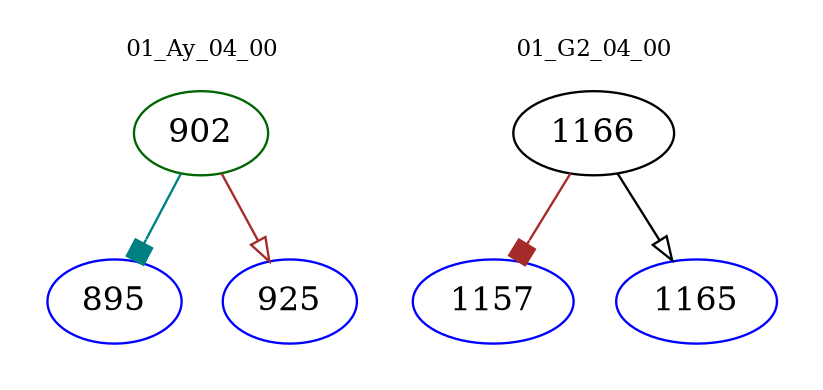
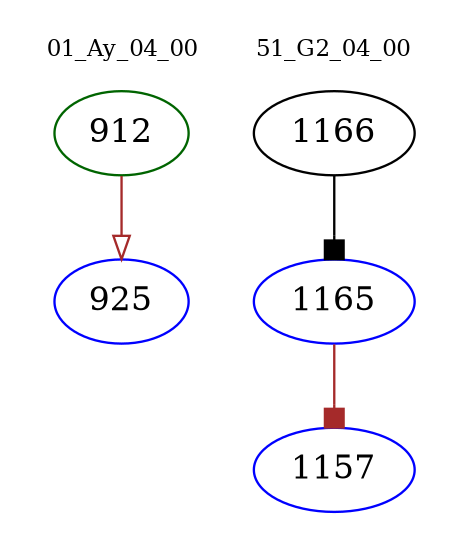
cluster "01_G2_04_00": label "01_G2_04_00" -> "51_G2_04_00"
node "902": label "902" -> "912"
edge "1166" -> "1157": now "1165" -> "1157"
edge "1166" -> "1165": arrowhead onormal -> box
node "895": removed
